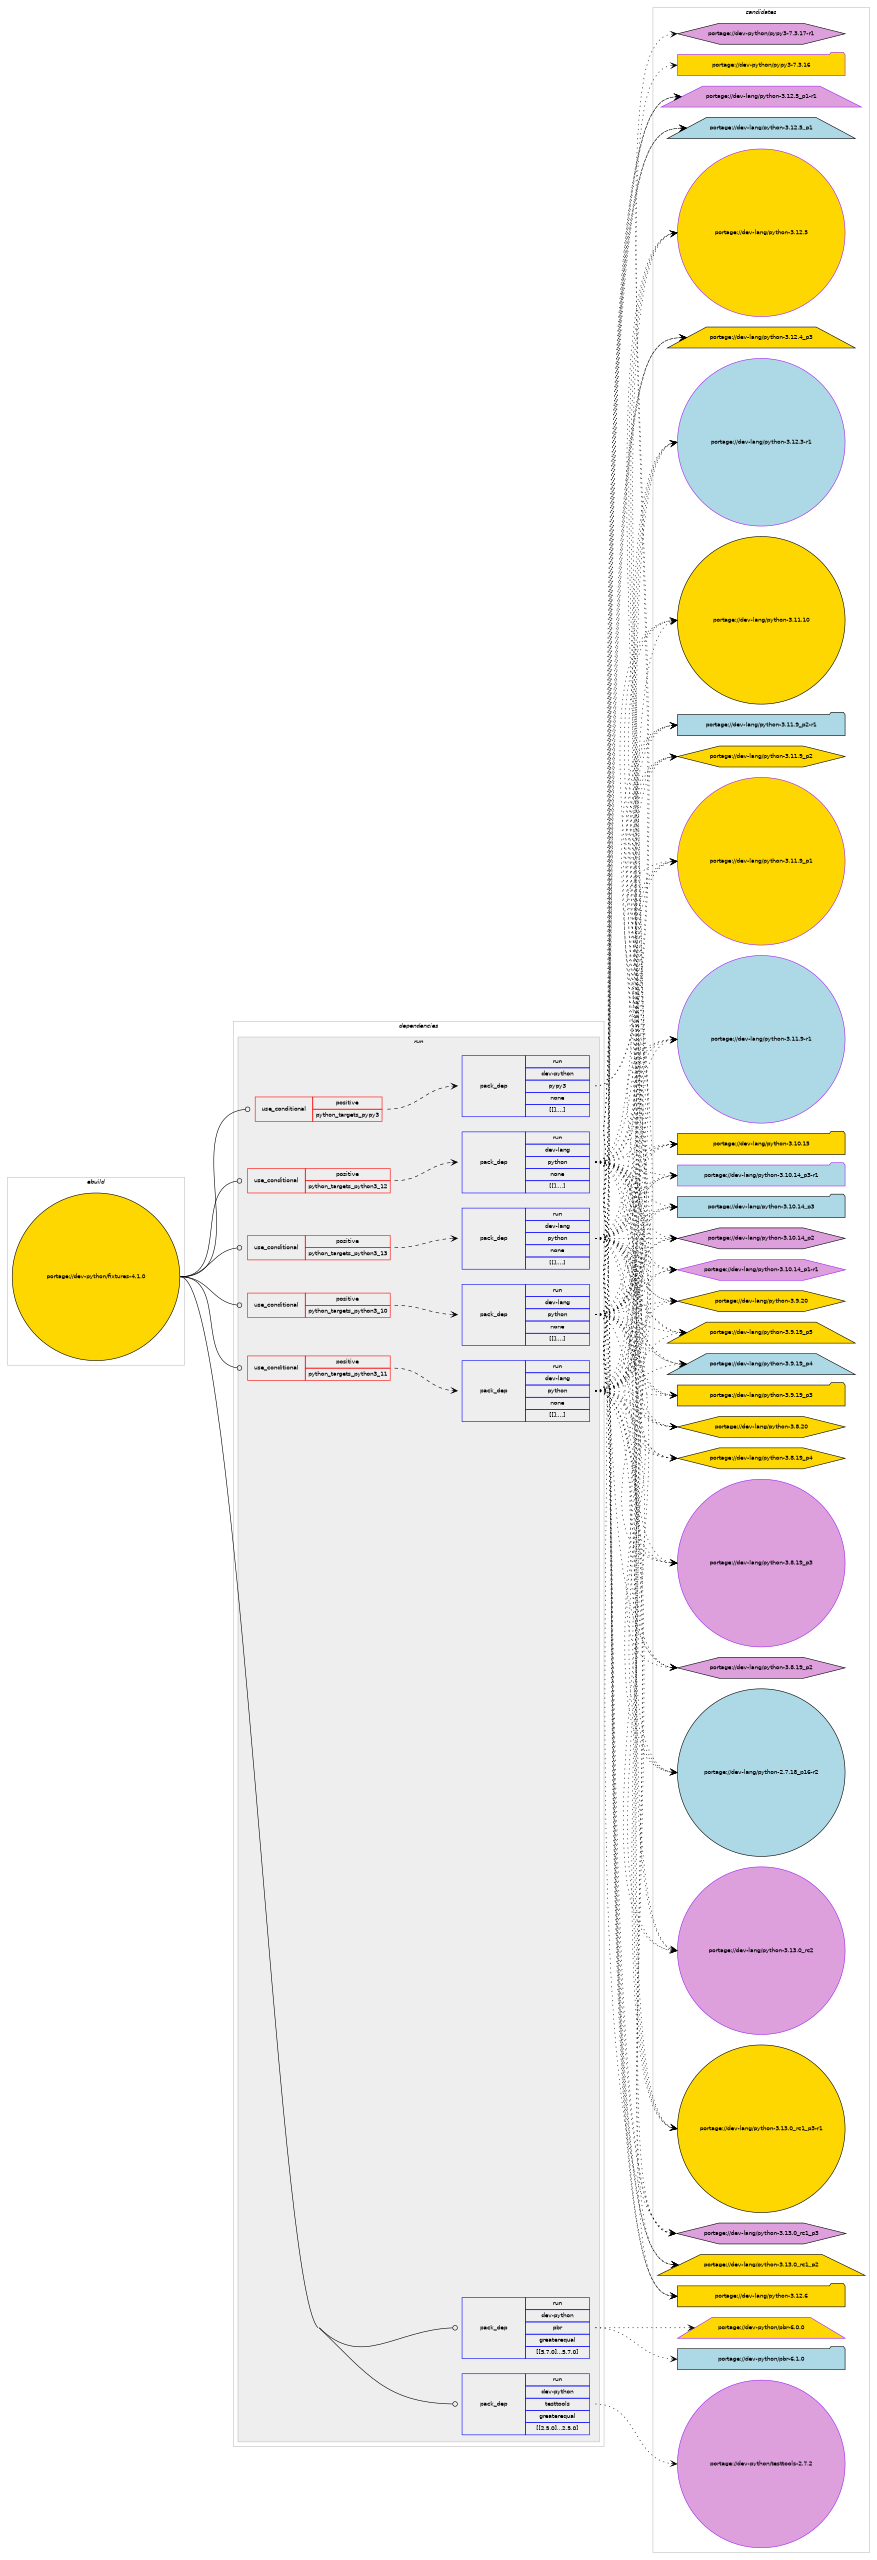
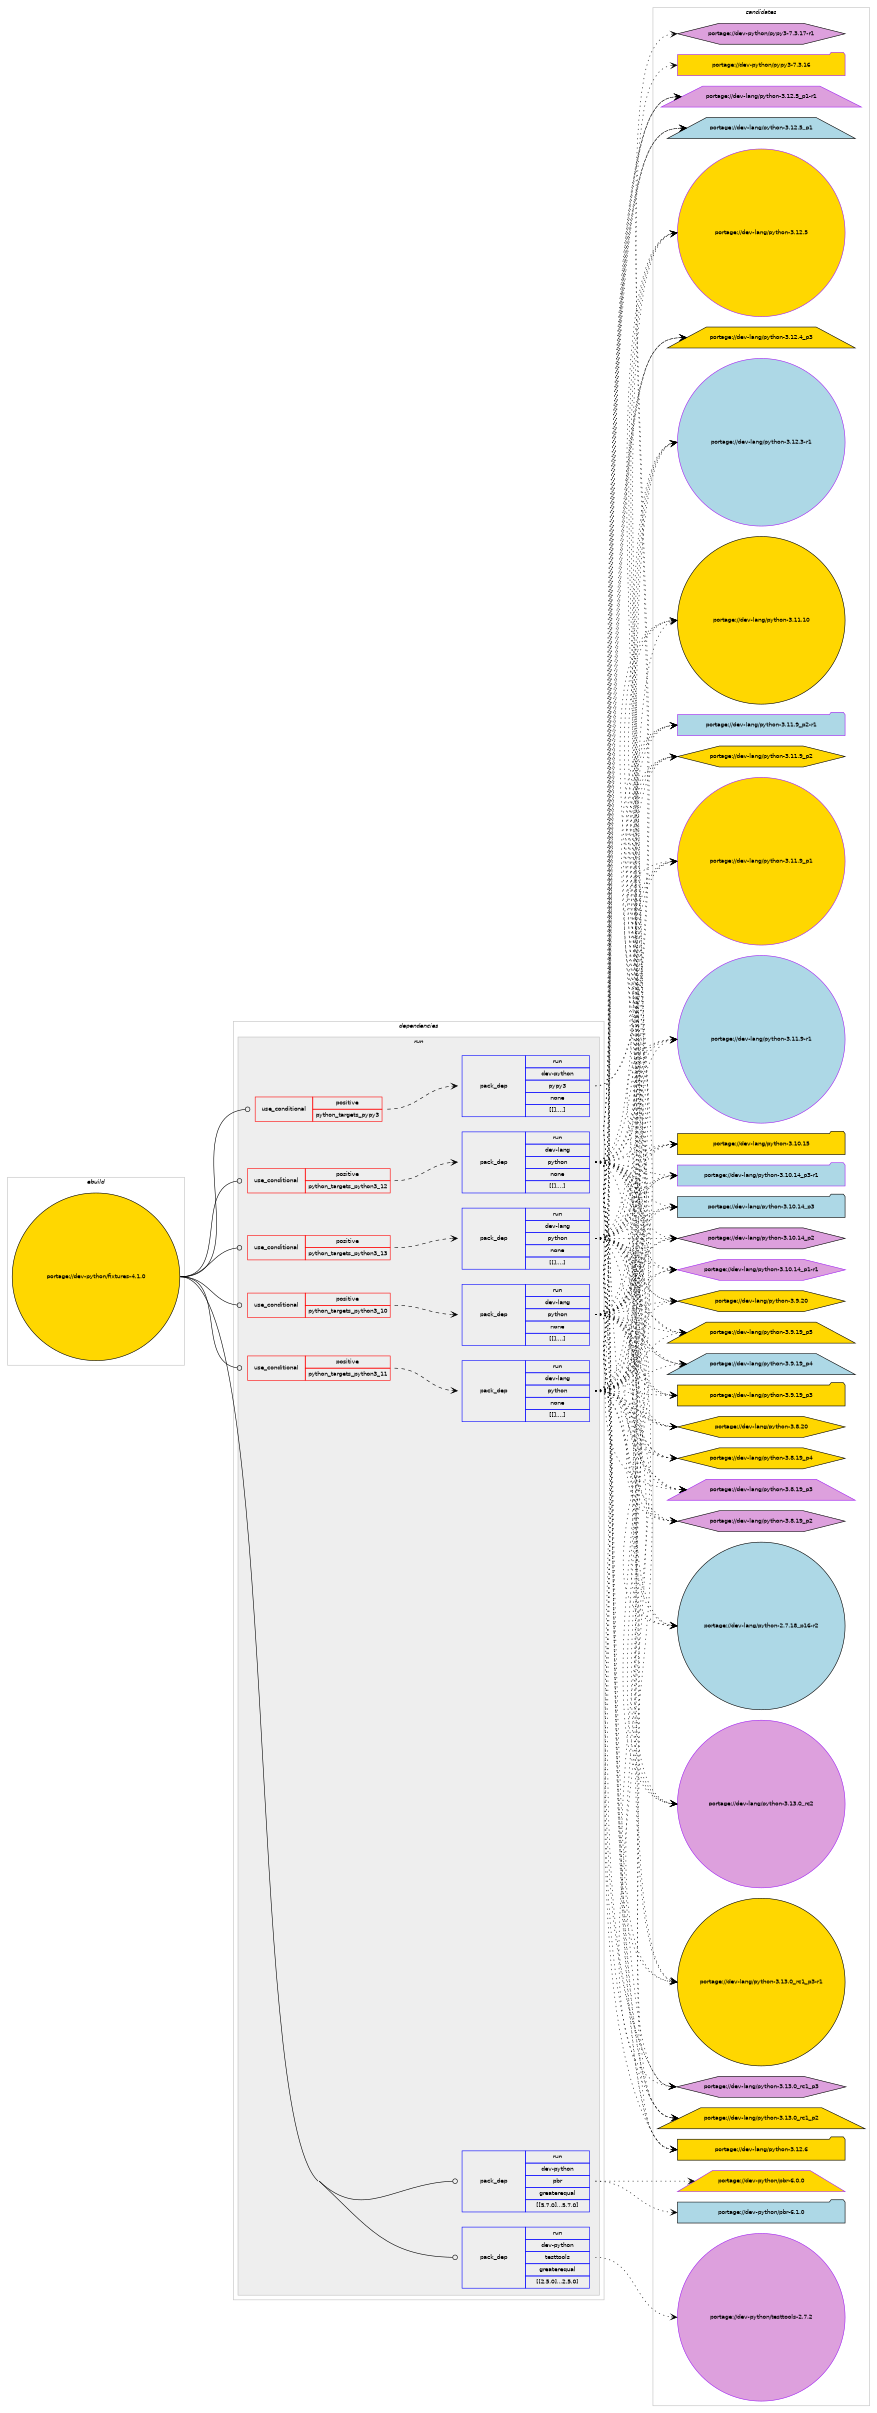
node "portage://dev-lang/python-3.11.9_p2-r1": color black -> purple
node "portage://dev-lang/python-3.8.19_p3": shape circle -> trapezium
